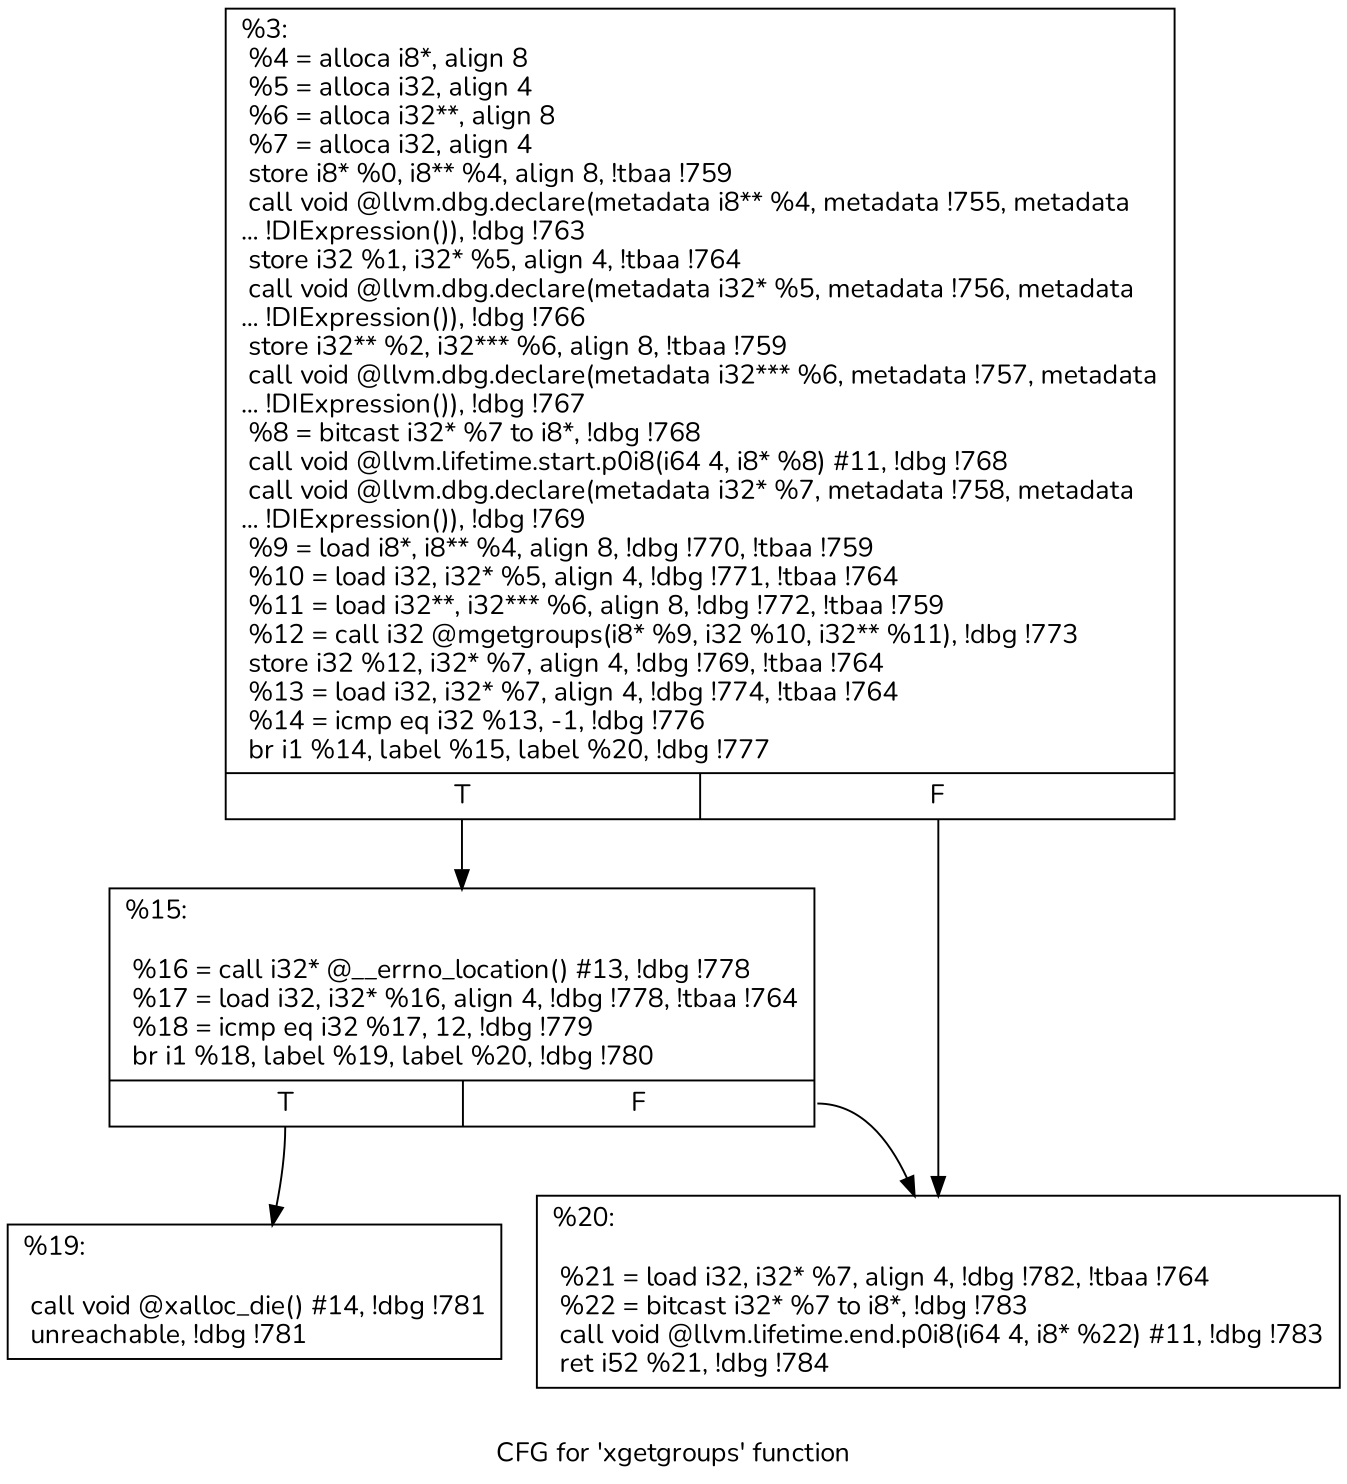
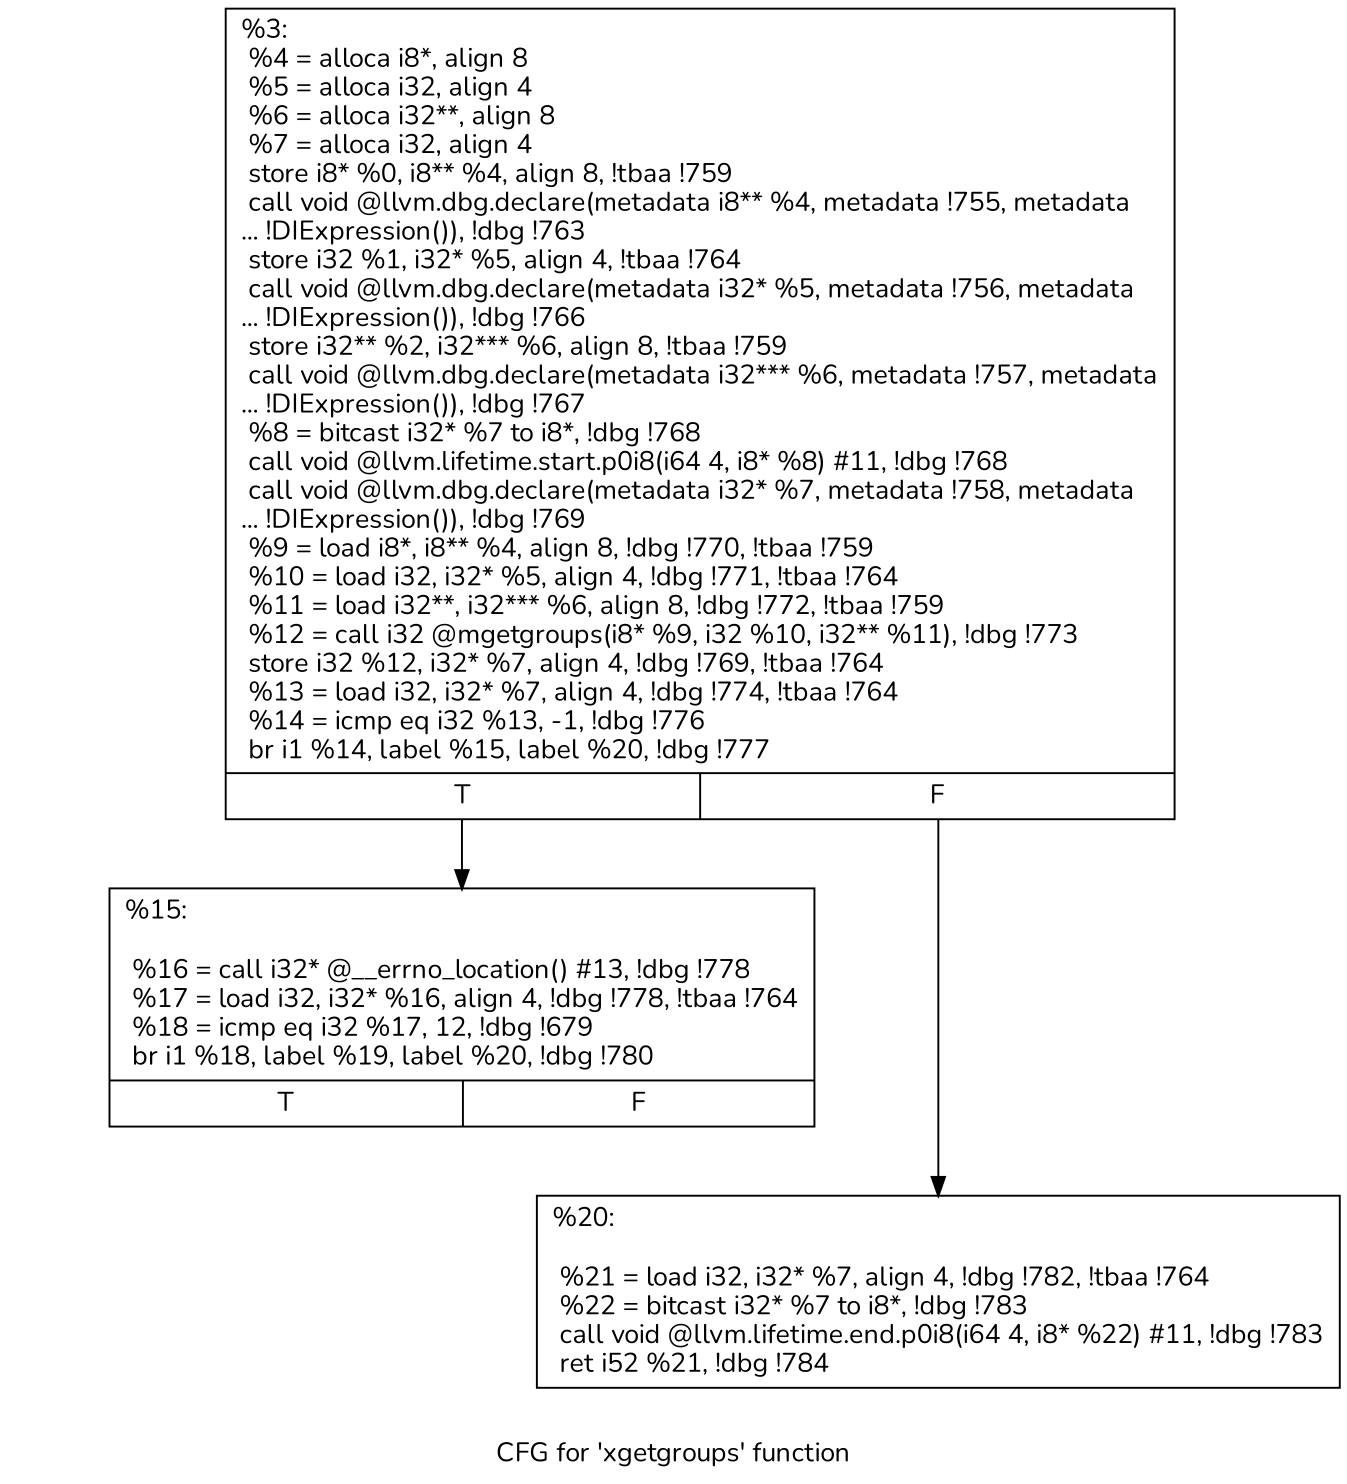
node "%15:": text "%18 = icmp eq i32 %17, 12, !dbg !779" -> "%18 = icmp eq i32 %17, 12, !dbg !679"
edge "%15:" -> "%20:": removed
node "%19:": removed
